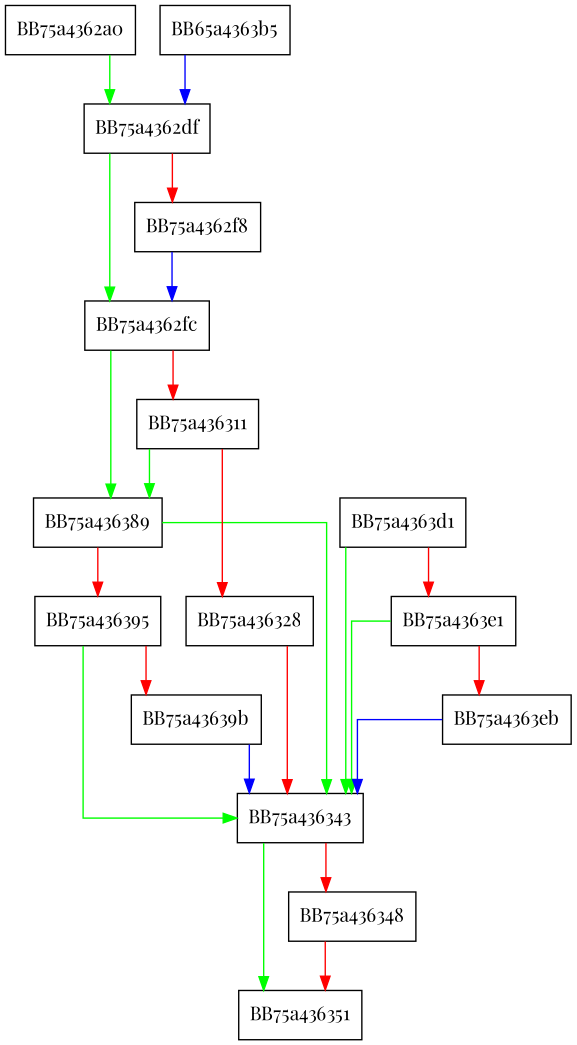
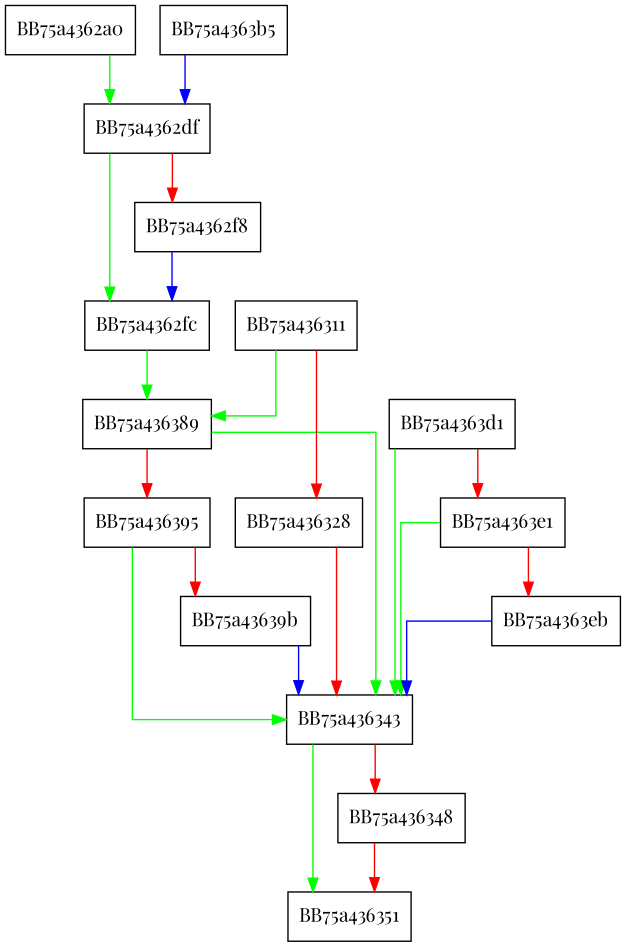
node "BB65a4363b5": label "BB65a4363b5" -> "BB75a4363b5"
edge "BB75a4362fc" -> "BB75a436311": removed
